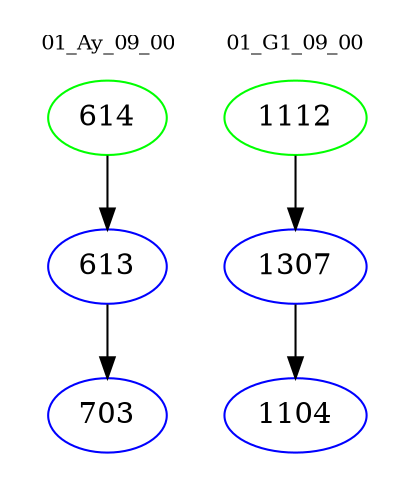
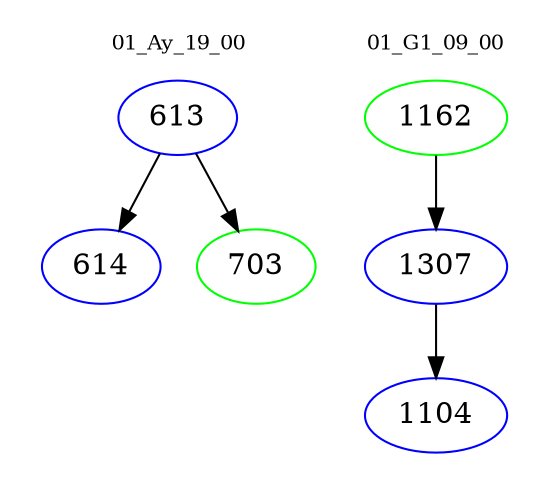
cluster "01_Ay_09_00": label "01_Ay_09_00" -> "01_Ay_19_00"
node "614": color green -> blue
node "1112": label "1112" -> "1162"
edge "614" -> "613": reversed
node "703": color blue -> green
